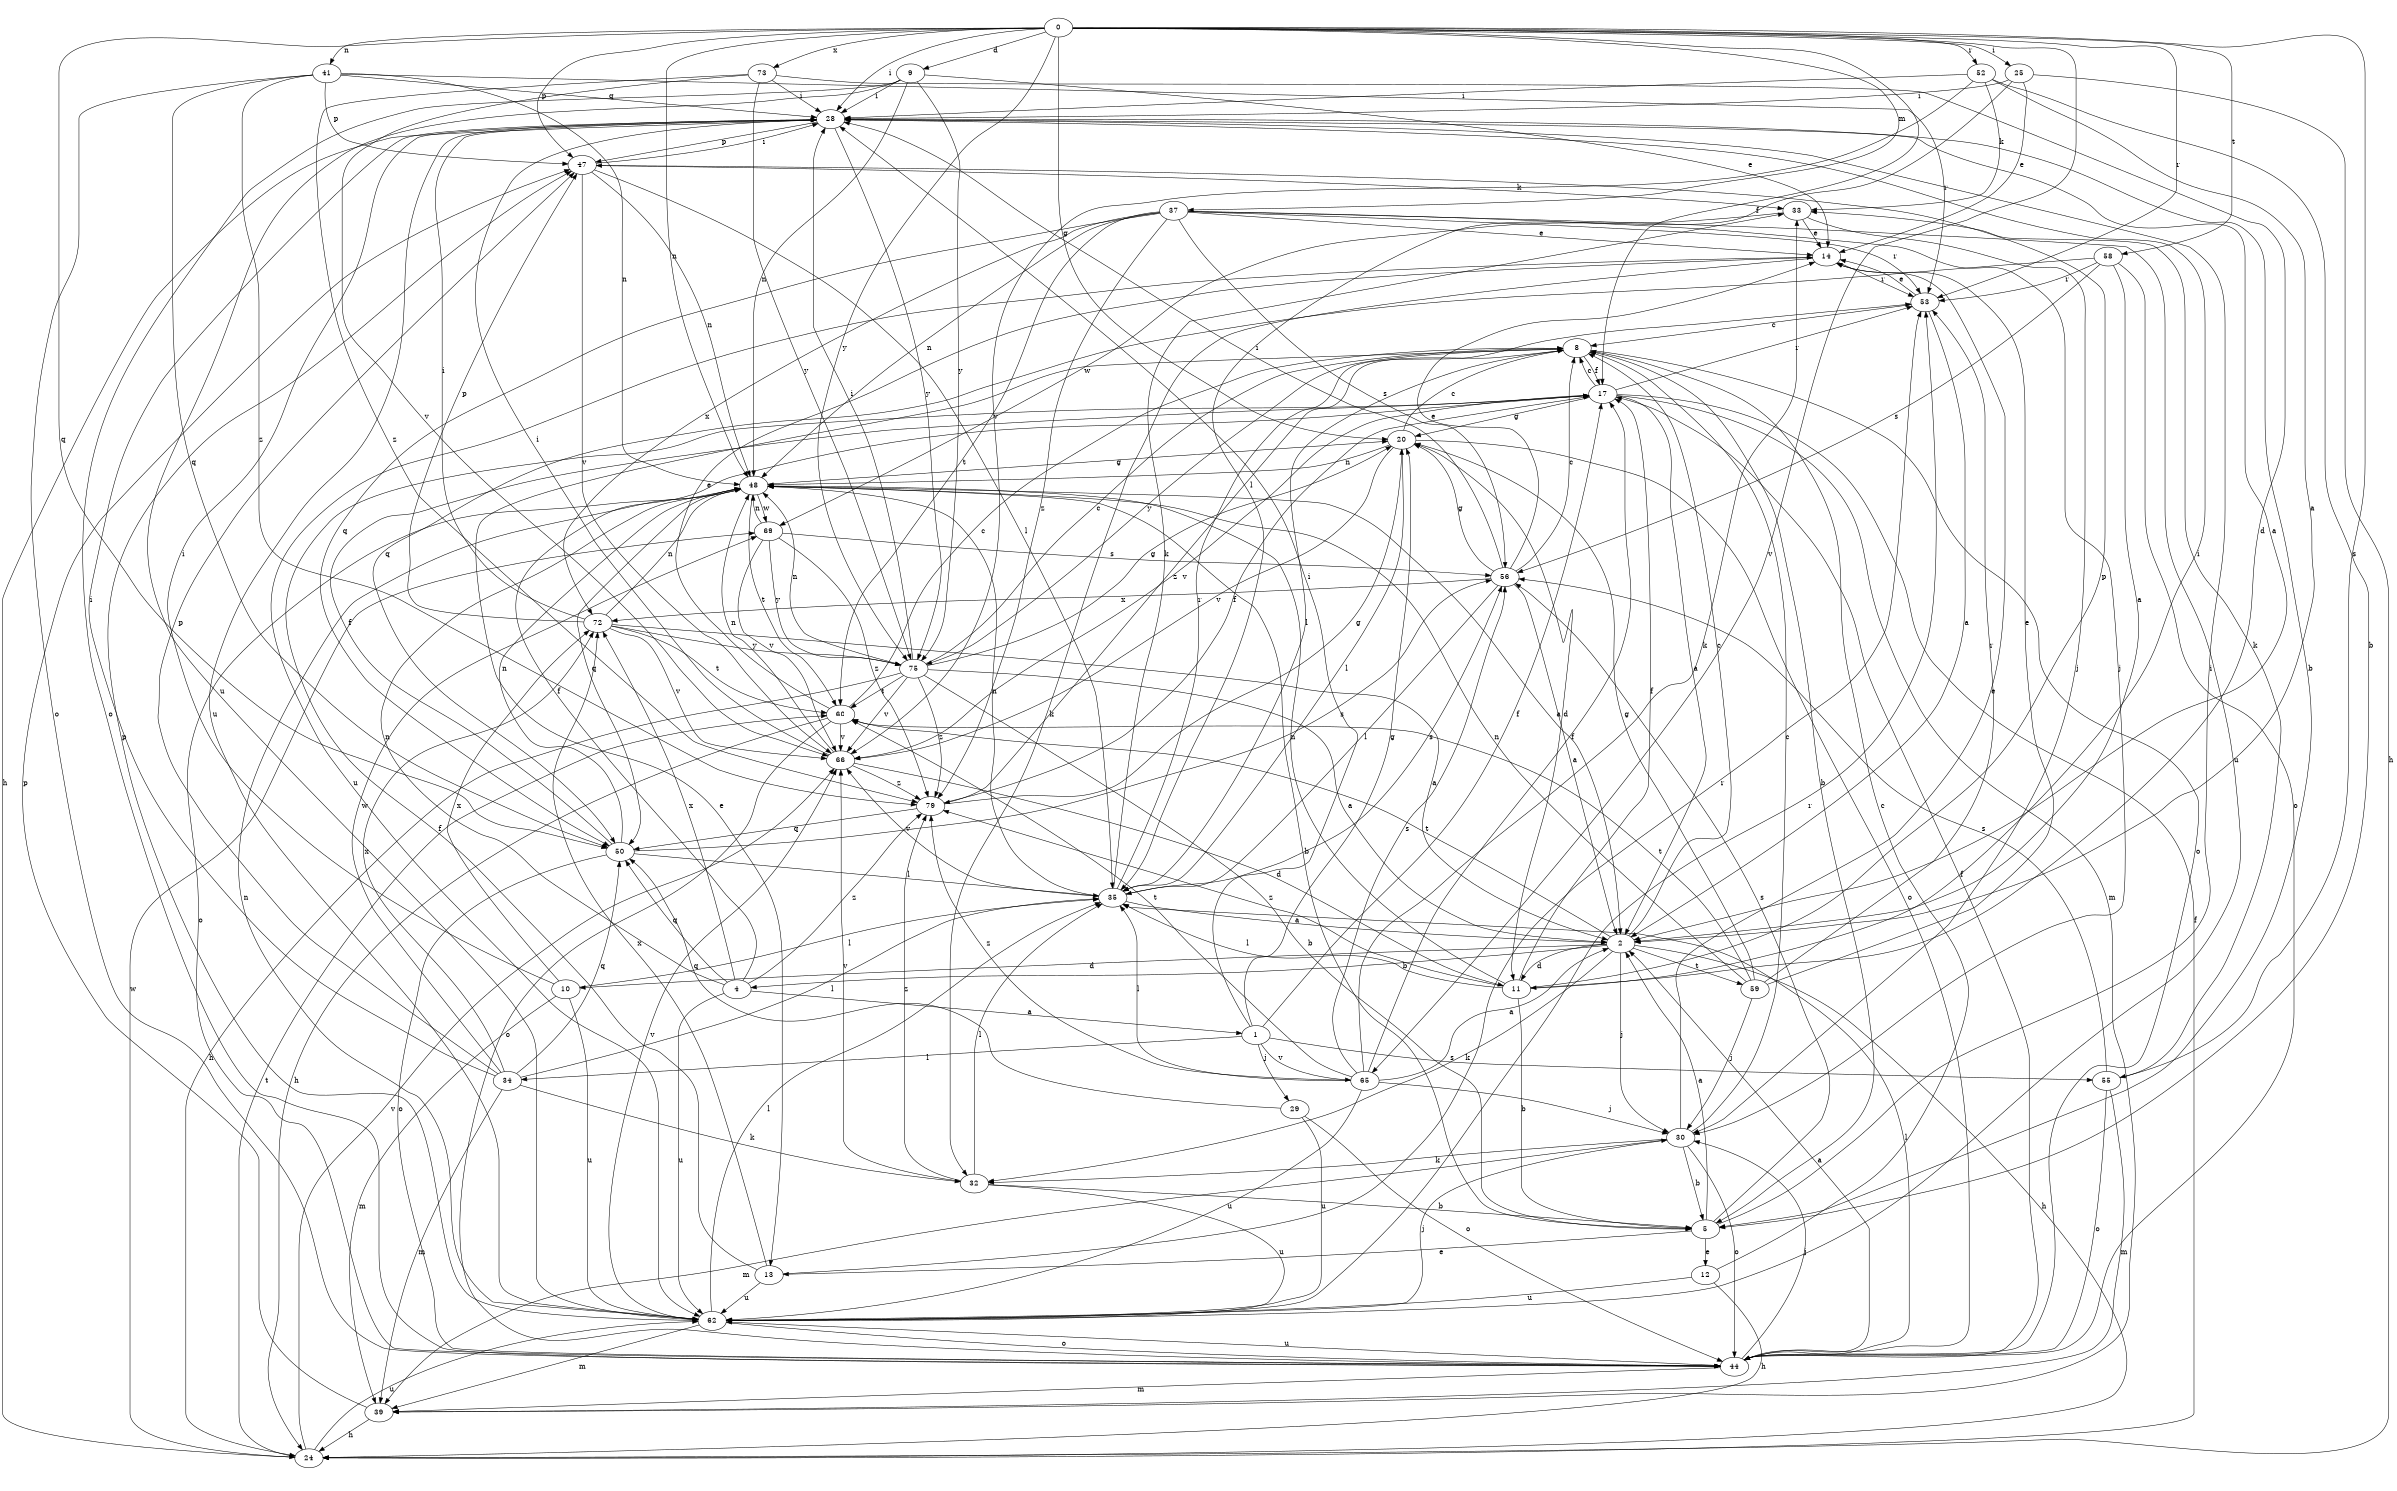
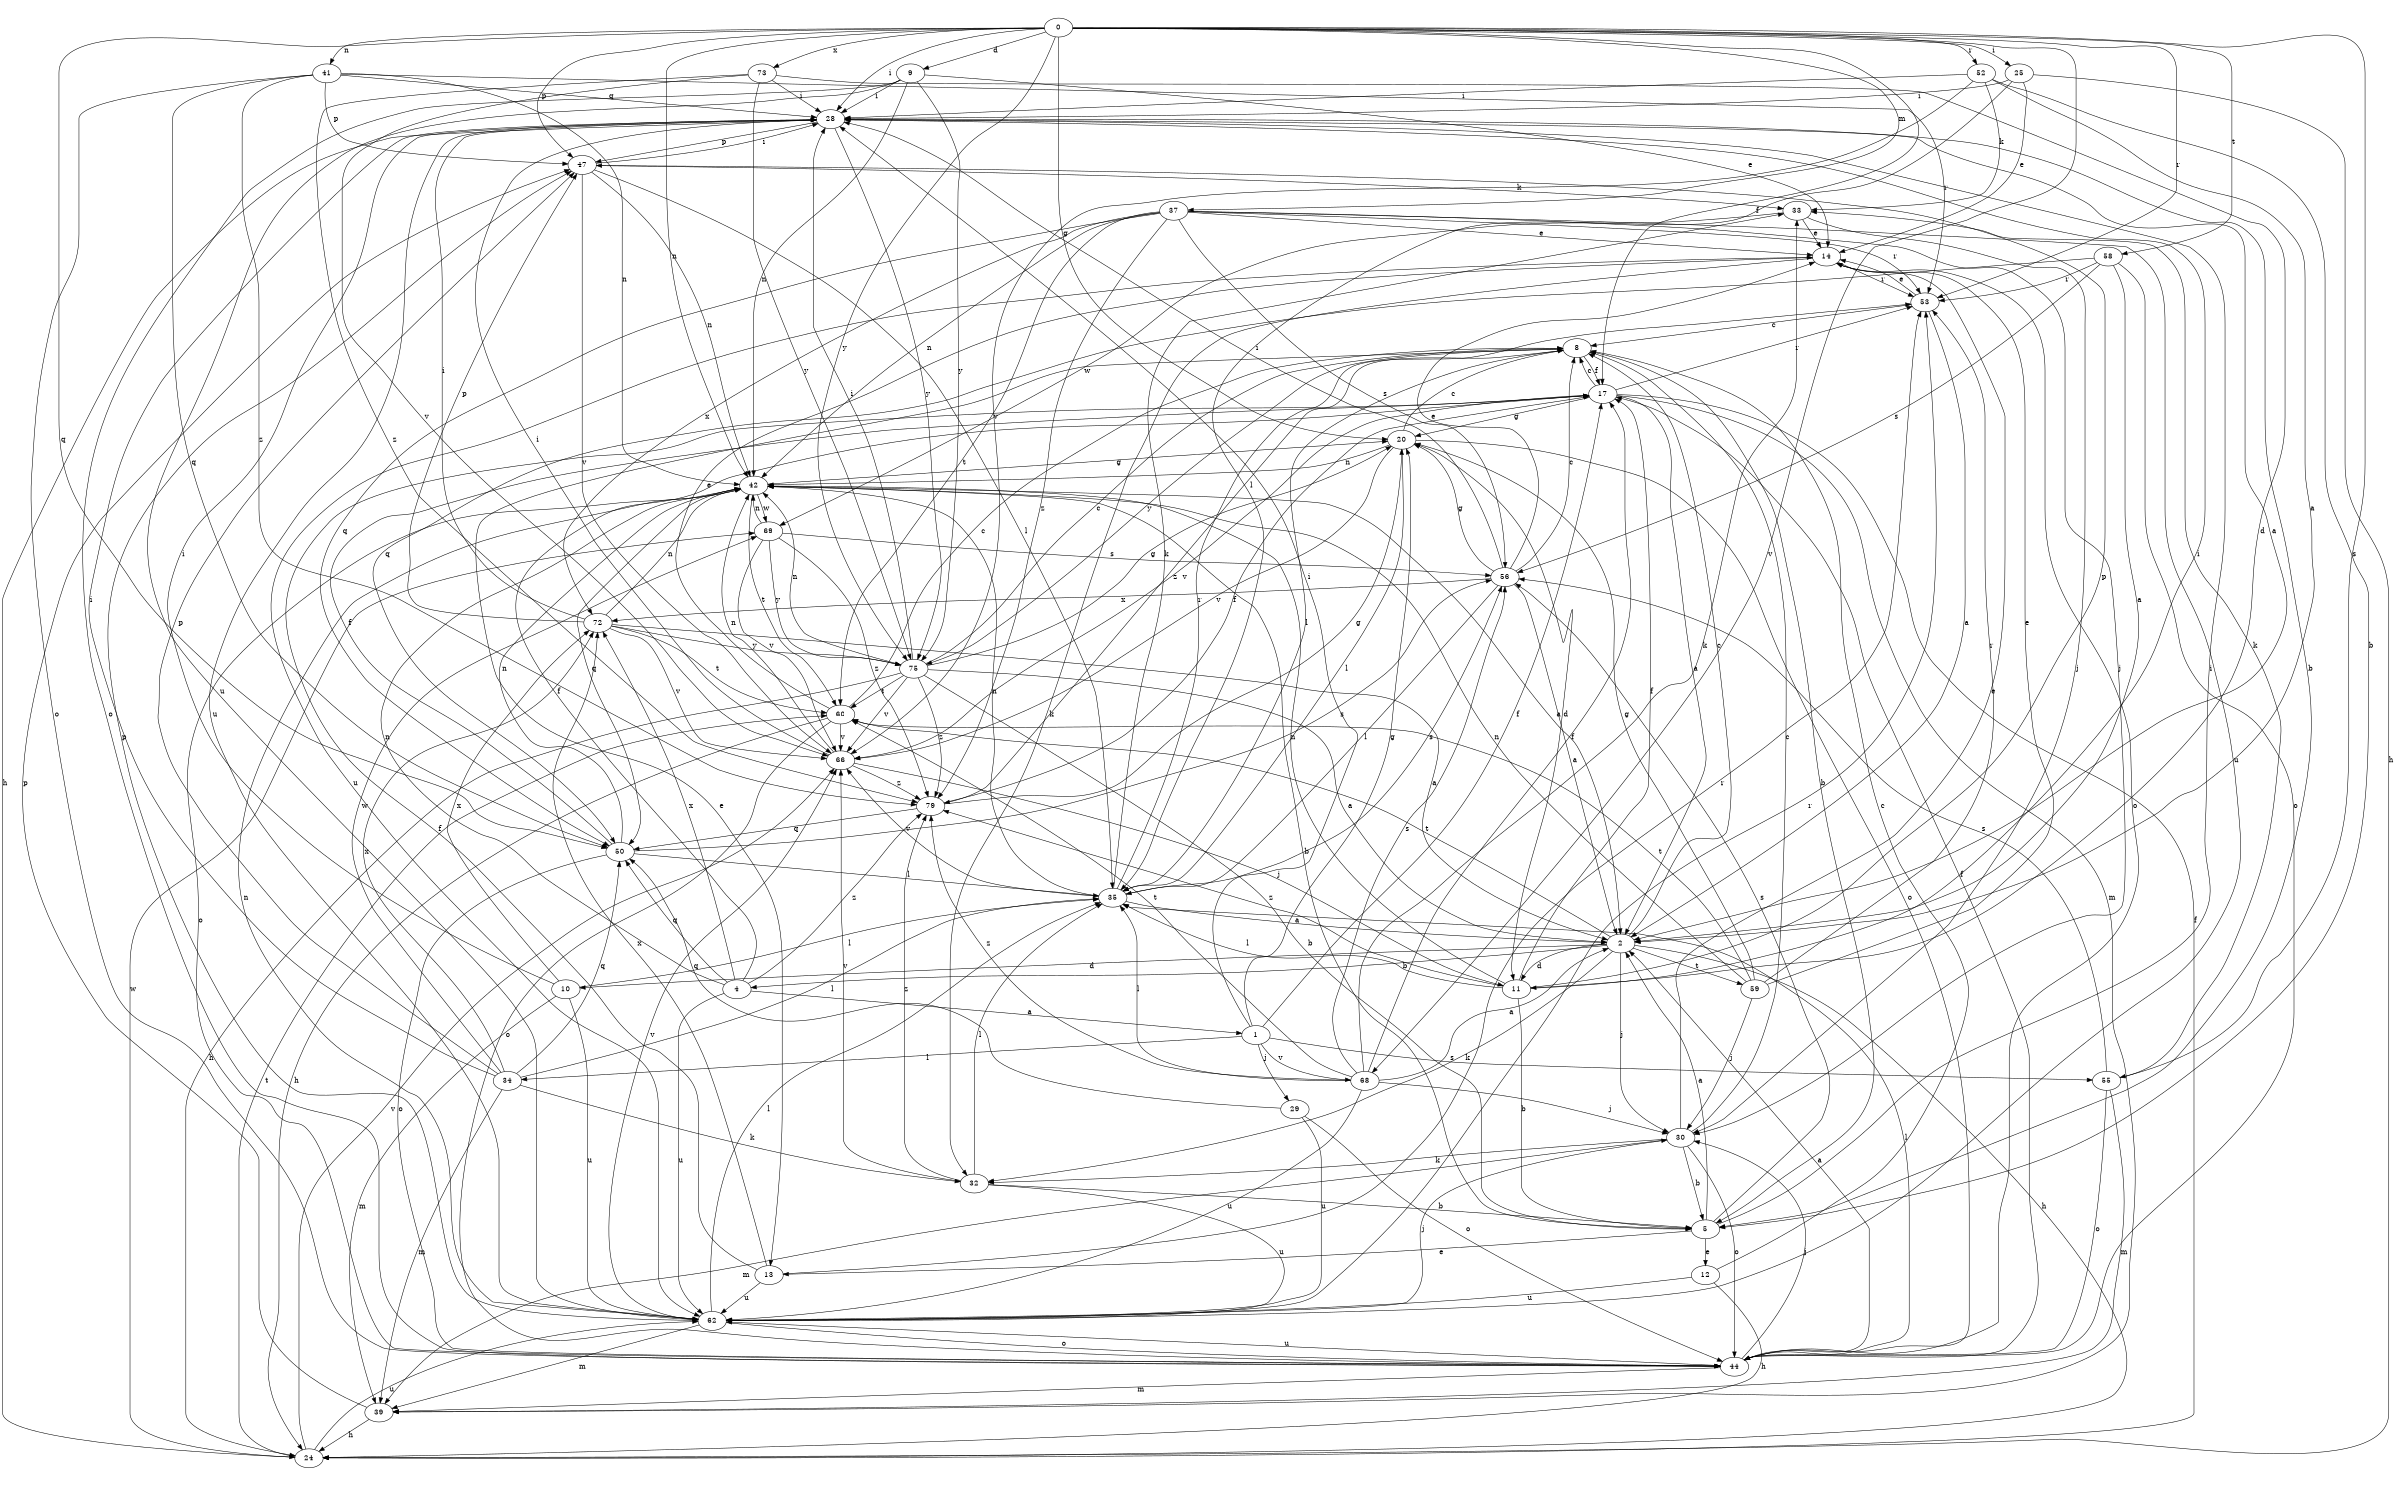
node "48": label "48" -> "42"
edge "8" -> "44": now "14" -> "44"
edge "66" -> "11": label "d" -> "j"
node "65": label "65" -> "68"
